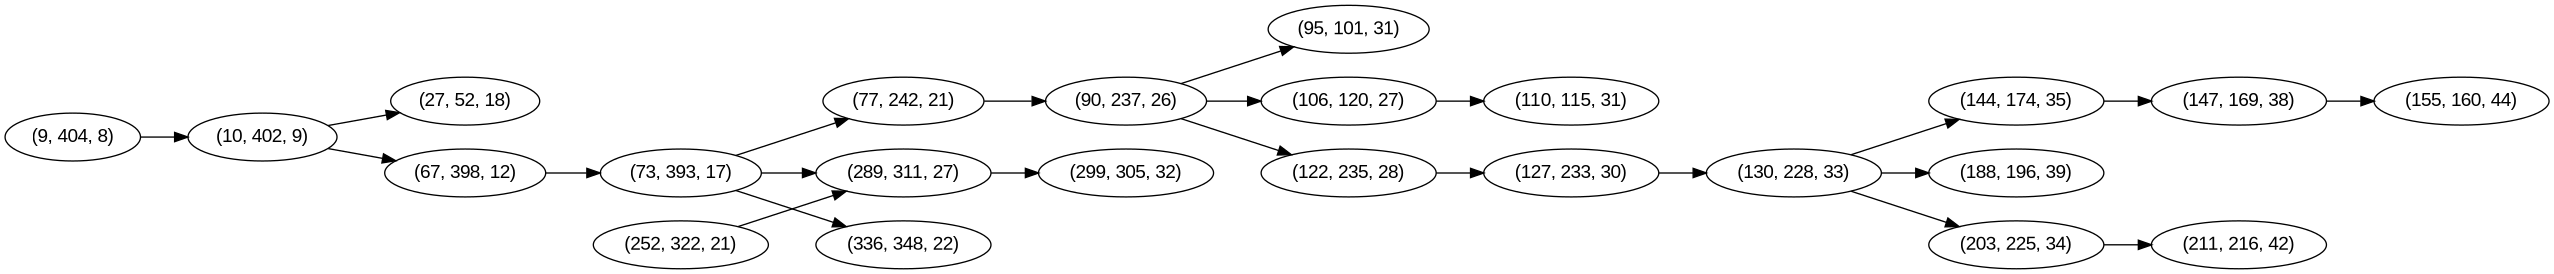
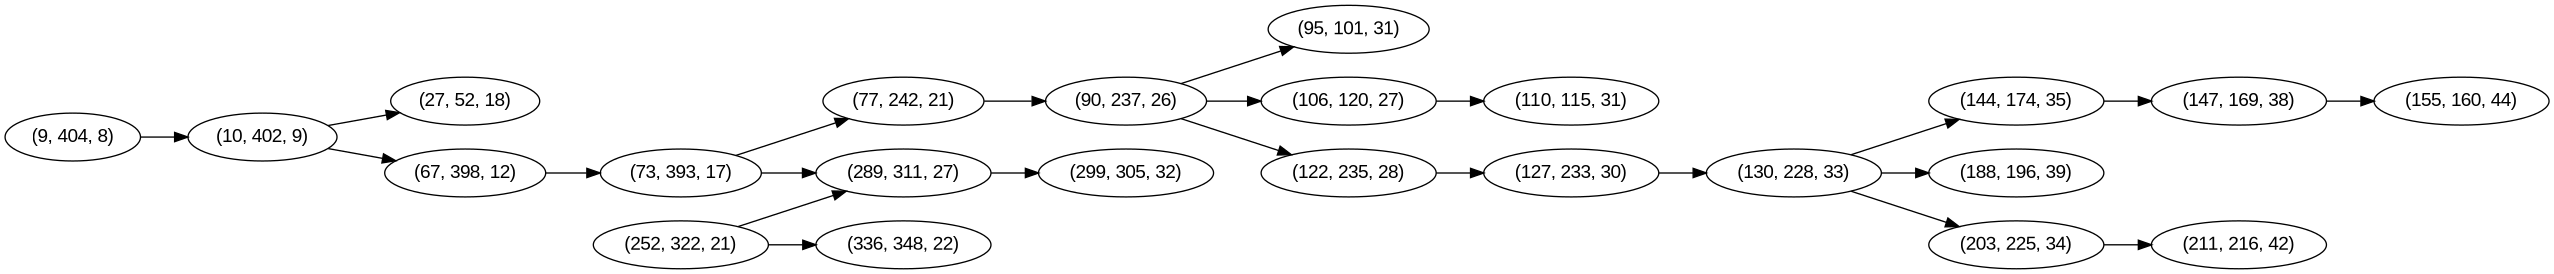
edge "(73, 393, 17)" -> "(336, 348, 22)": now "(252, 322, 21)" -> "(336, 348, 22)"
